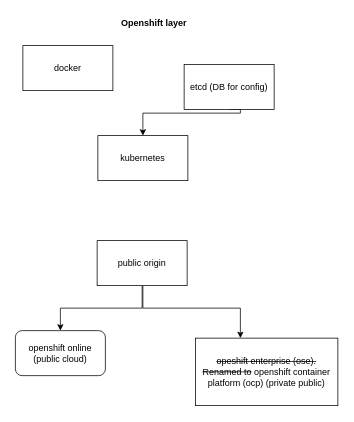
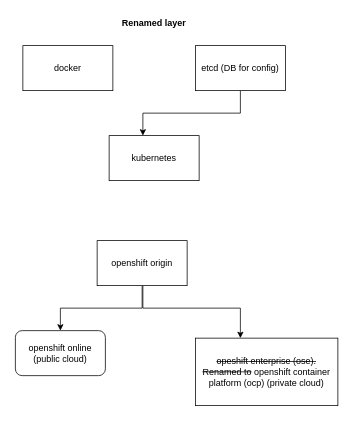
node "Openshift layer": label "Openshift layer" -> "Renamed layer"
node "etcd (DB for config)": moved (229, 87) -> (240, 68)
node "kubernetes": moved (143, 158) -> (154, 158)
node "public origin": label "public origin" -> "openshift origin"
node "opeshift enterprise (ose). Renamed to openshift container platform (ocp) (private public)": label "opeshift enterprise (ose). Renamed to openshift container platform (ocp) (private public)" -> "opeshift enterprise (ose). Renamed to openshift container platform (ocp) (private cloud)"
